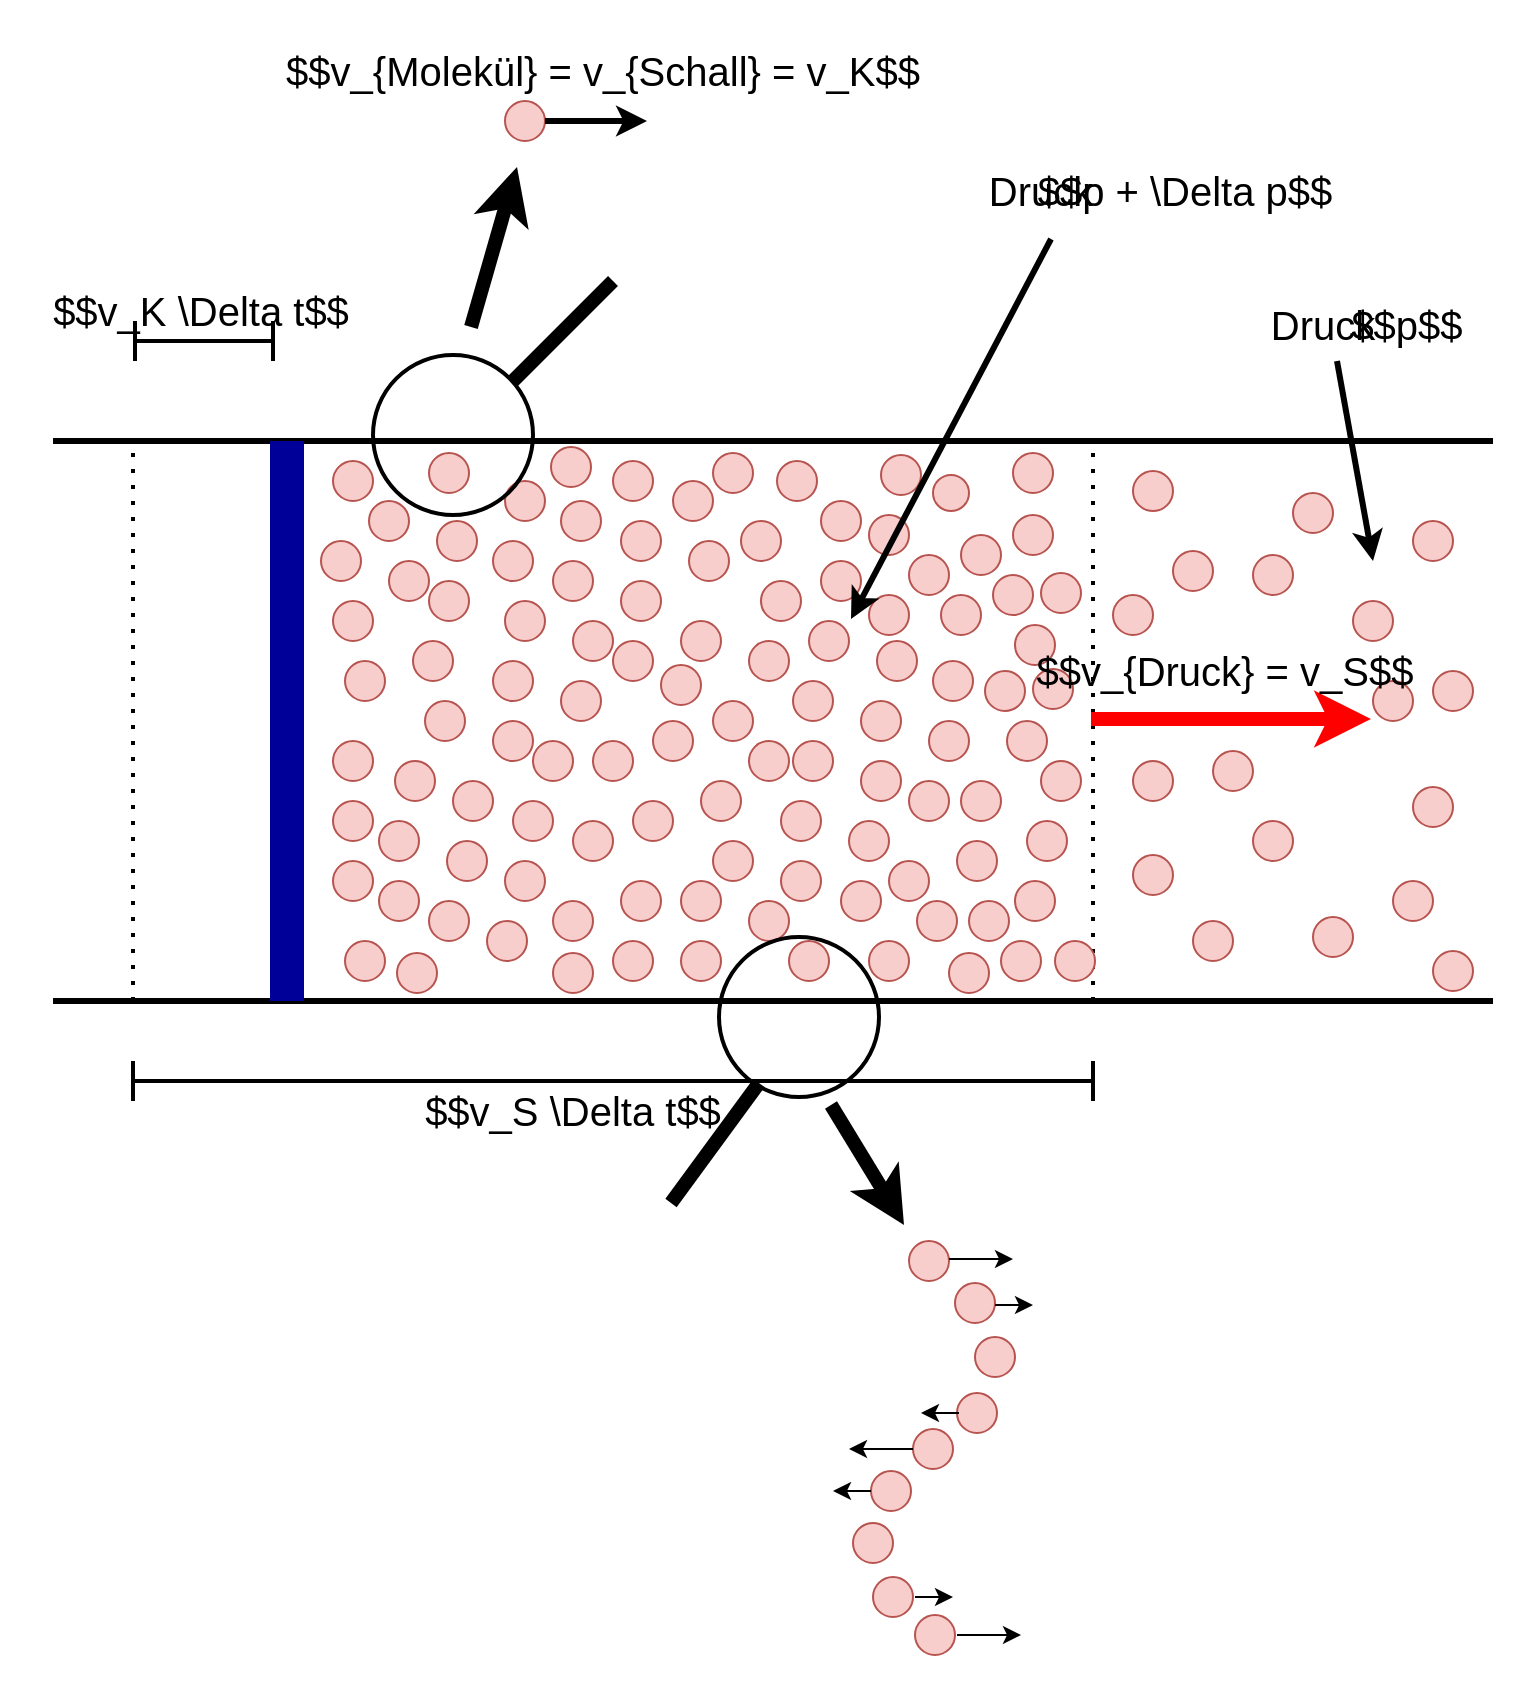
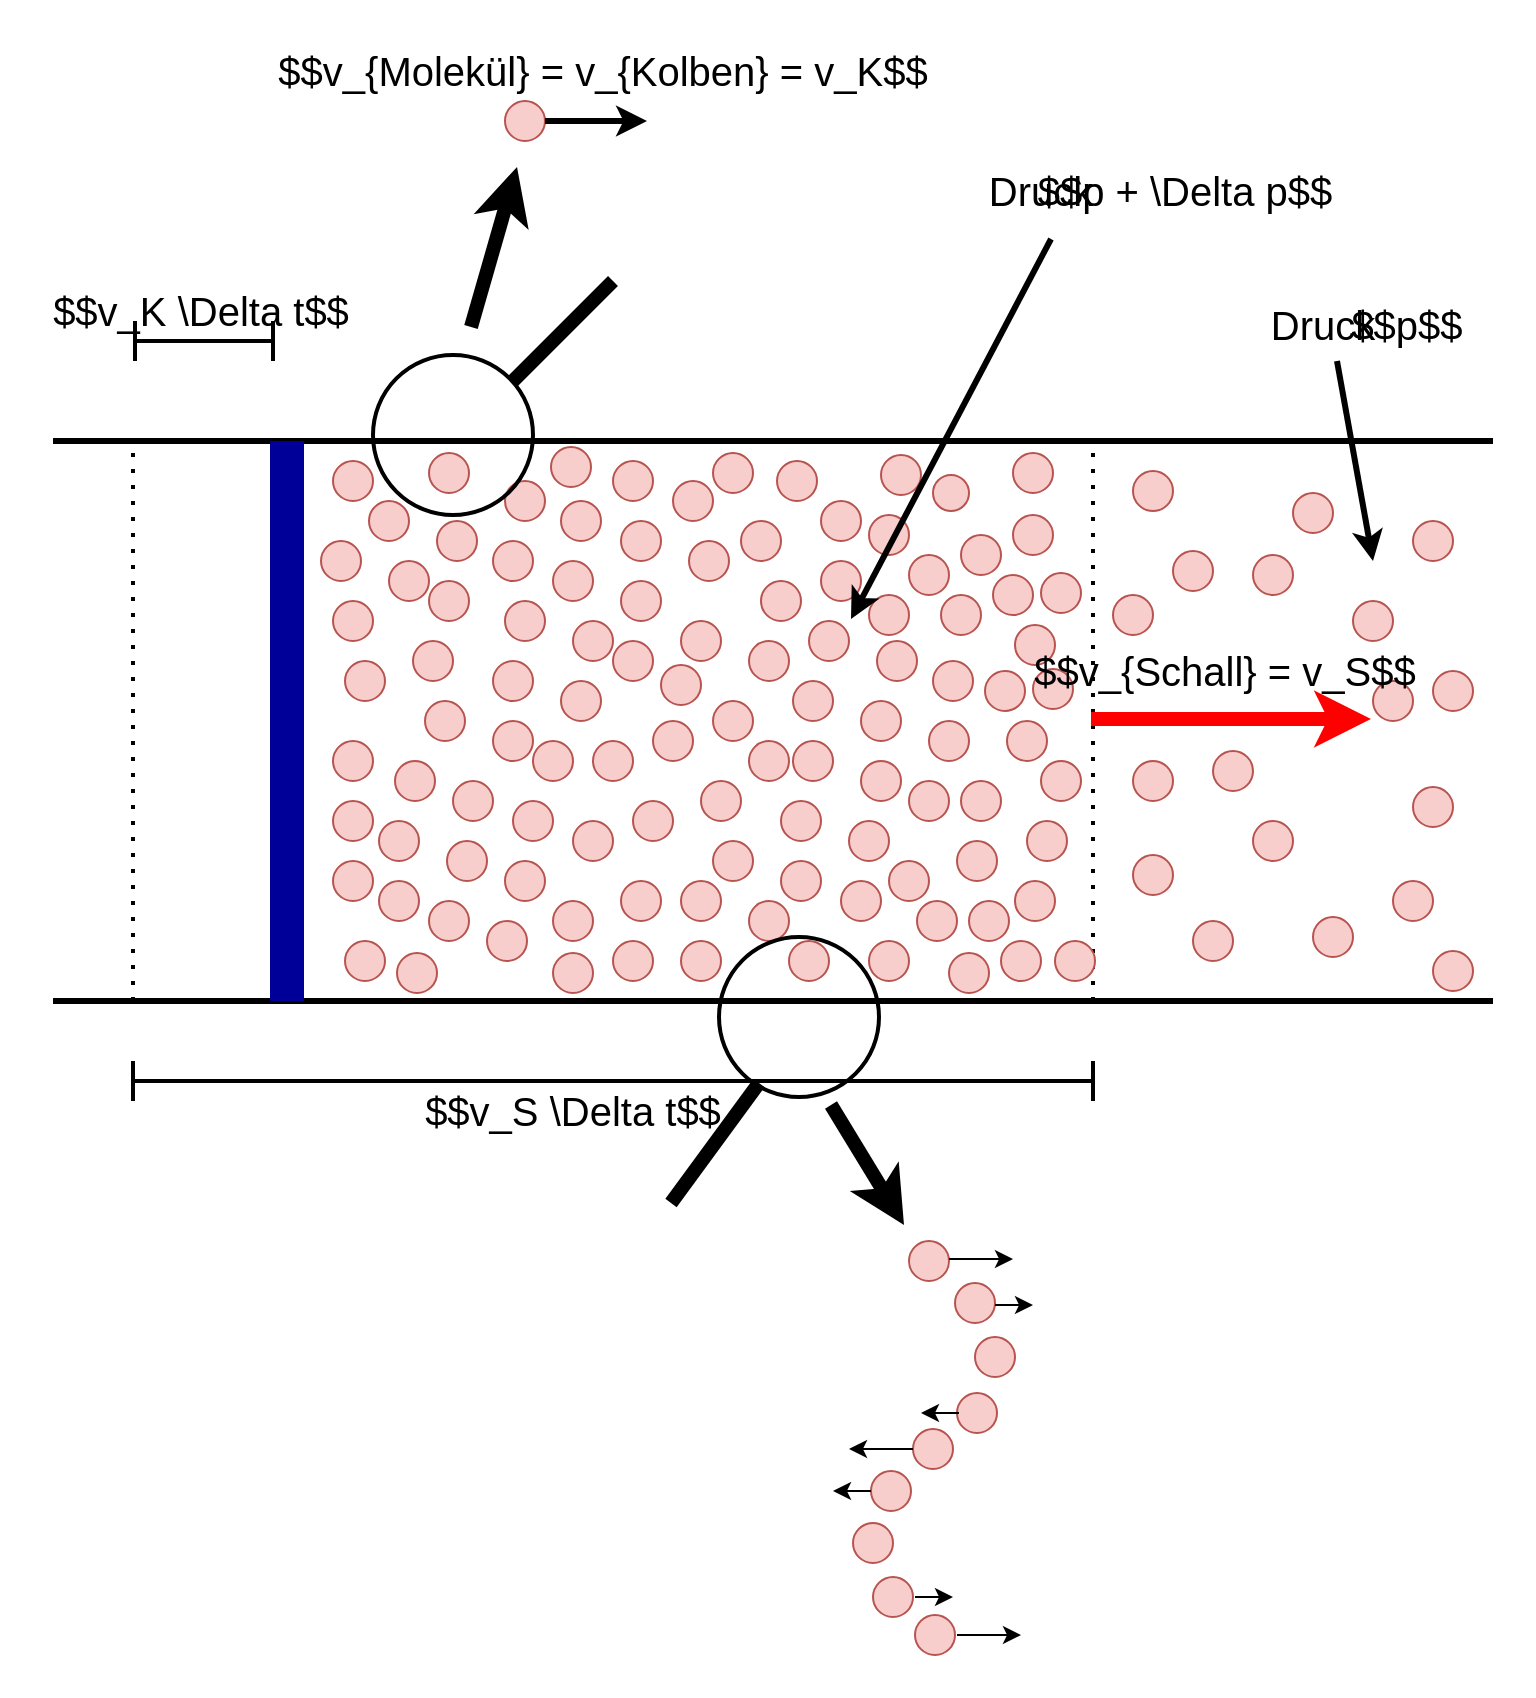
node "$$v_{Molekül} = v_{Schall} = v_K$$": label "$$v_{Molekül} = v_{Schall} = v_K$$" -> "$$v_{Molekül} = v_{Kolben} = v_K$$"
node "$$v_{Druck} = v_S$$": label "$$v_{Druck} = v_S$$" -> "$$v_{Schall} = v_S$$"
